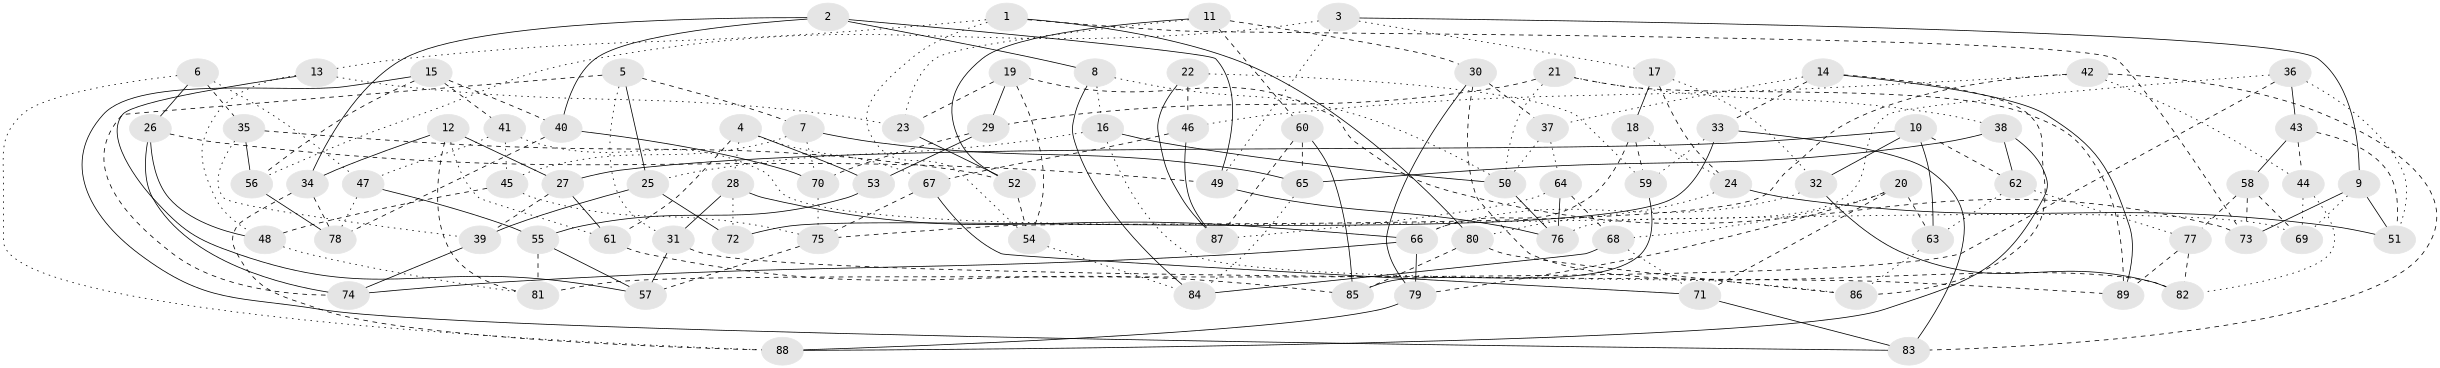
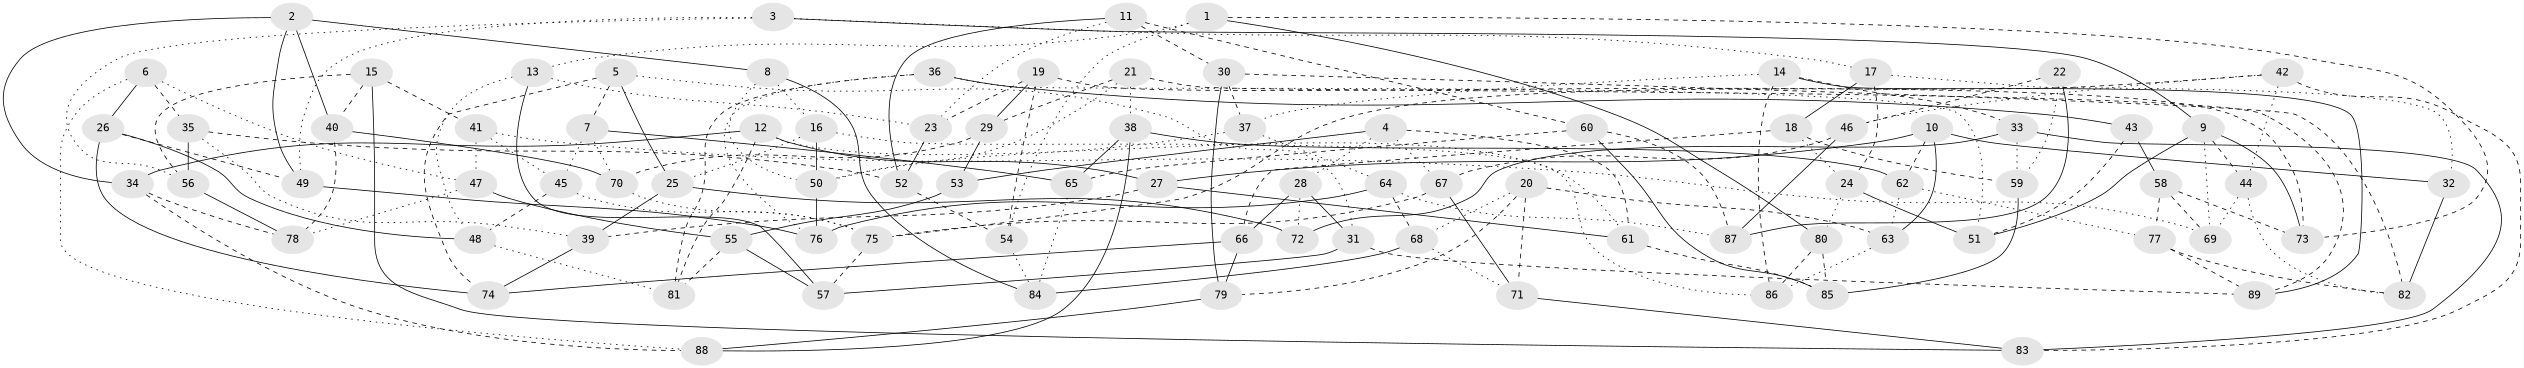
edge "43" -- "44": now "9" -- "44"
edge "32" -- "66": removed
